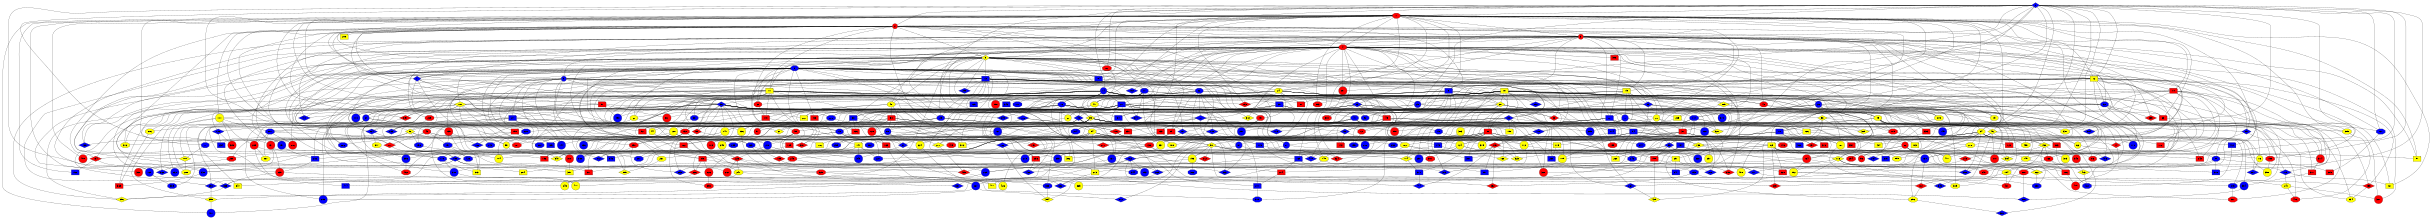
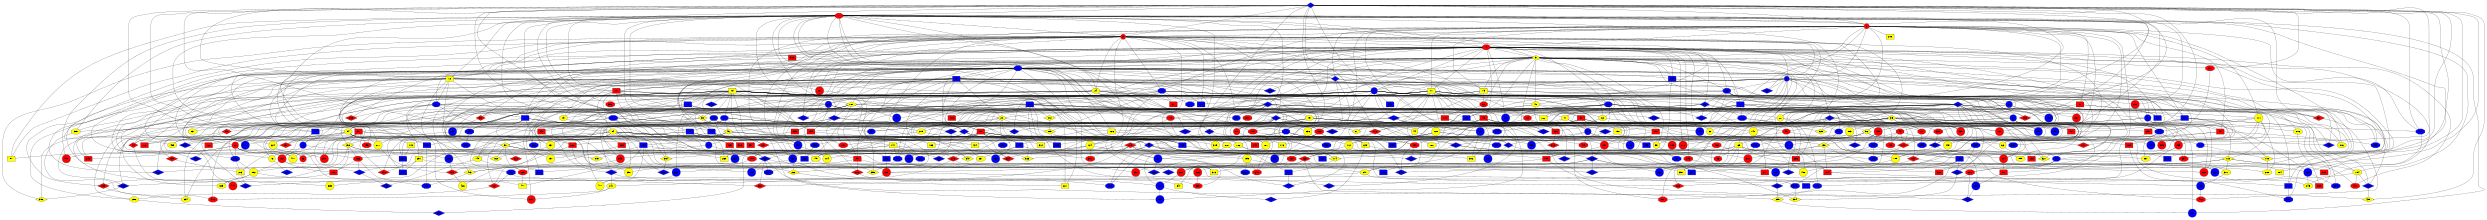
edge "18" -- "209": now "342" -- "209"
node "271": shape diamond -> circle
node "375": shape circle -> diamond
node "245": shape circle -> octagon
edge "113" -- "356": now "113" -- "377"
